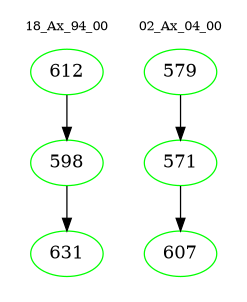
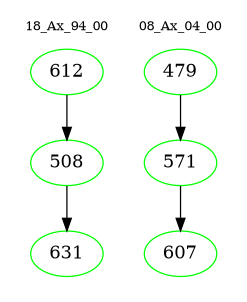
cluster "02_Ax_04_00": label "02_Ax_04_00" -> "08_Ax_04_00"
node "579": label "579" -> "479"
node "598": label "598" -> "508"
